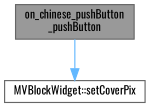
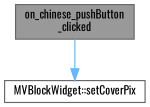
node "on_chinese_pushButton _pushButton": label "on_chinese_pushButton _pushButton" -> "on_chinese_pushButton _clicked"
